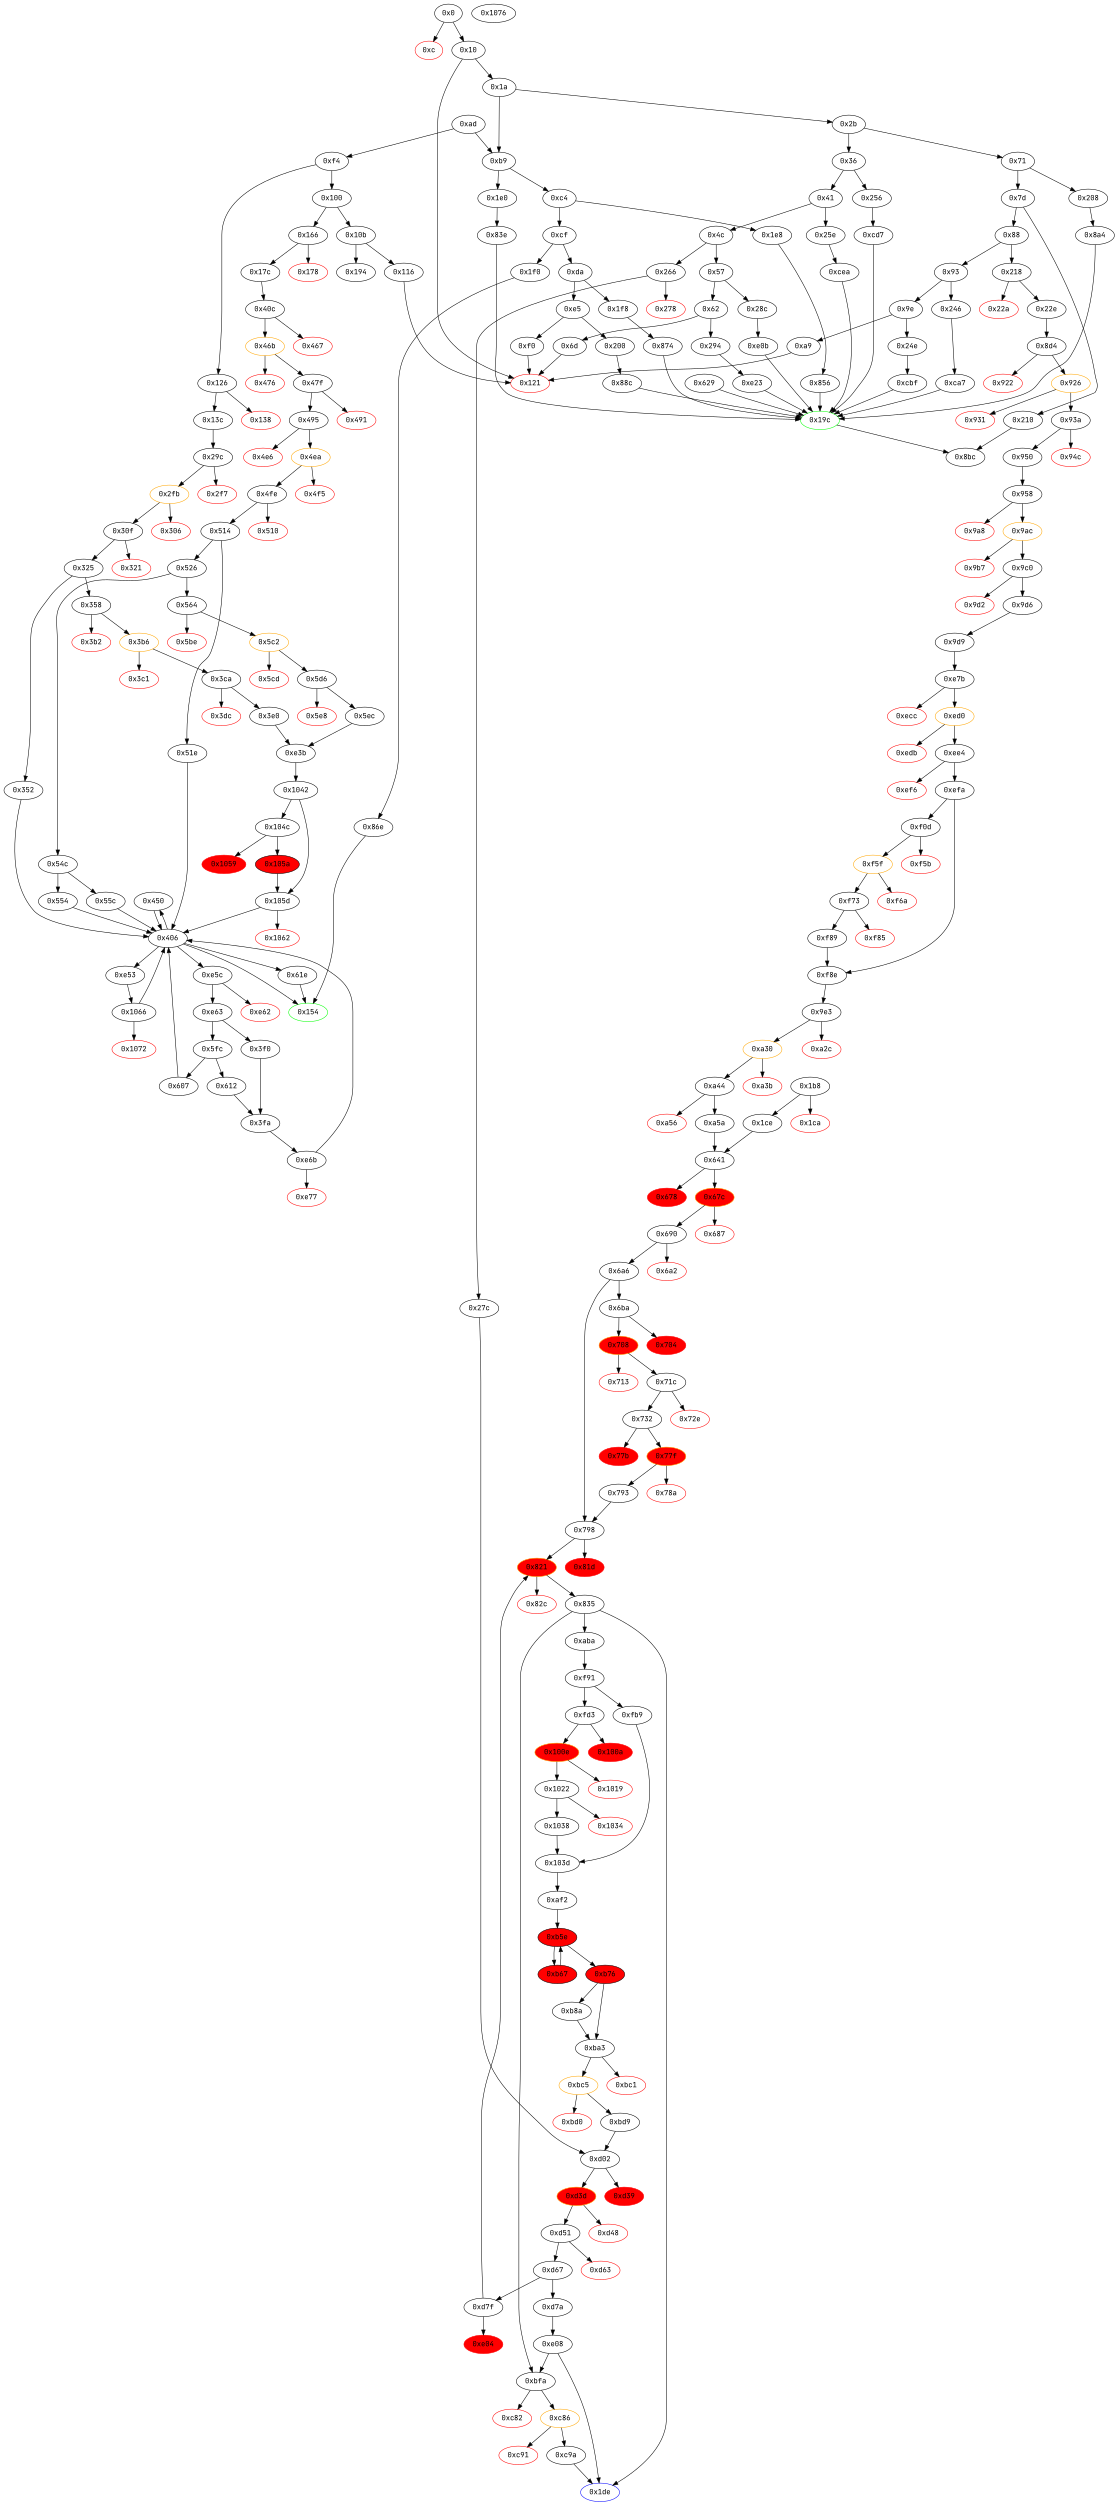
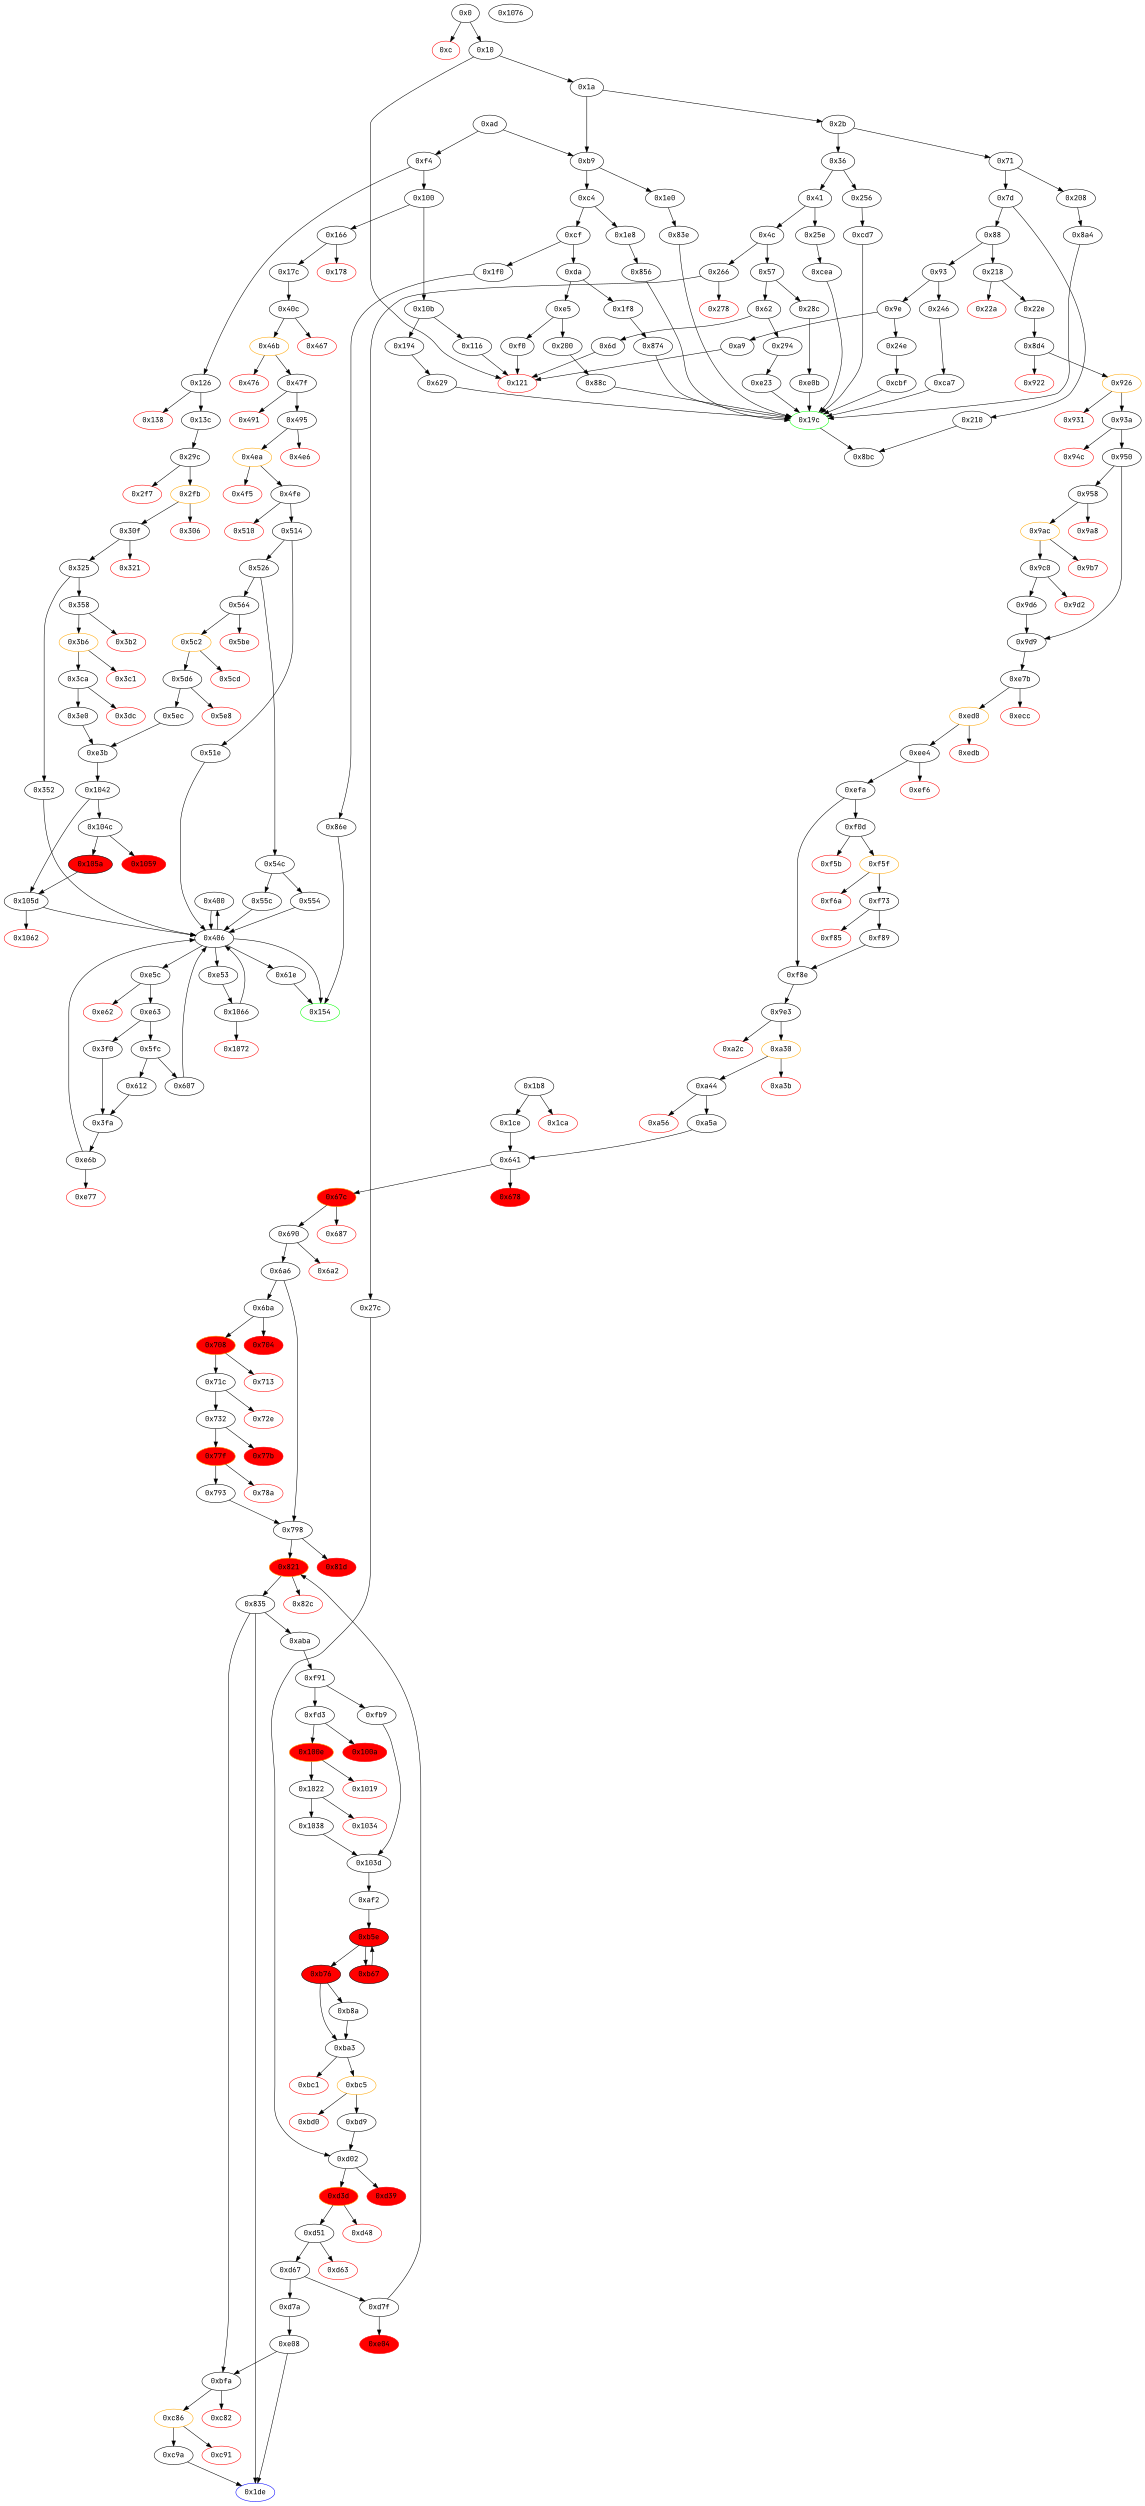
edge "0x194" -> "0x629": added
edge "0x950" -> "0x9d9": added
node "0x450": label "0x450" -> "0x400"
